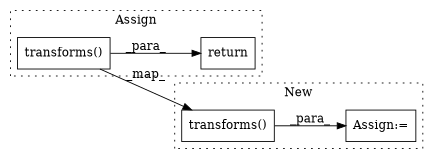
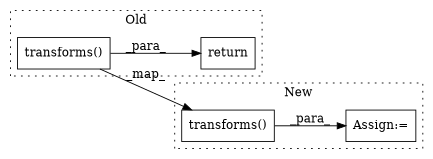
cluster "Assign": label "Assign" -> "Old"
